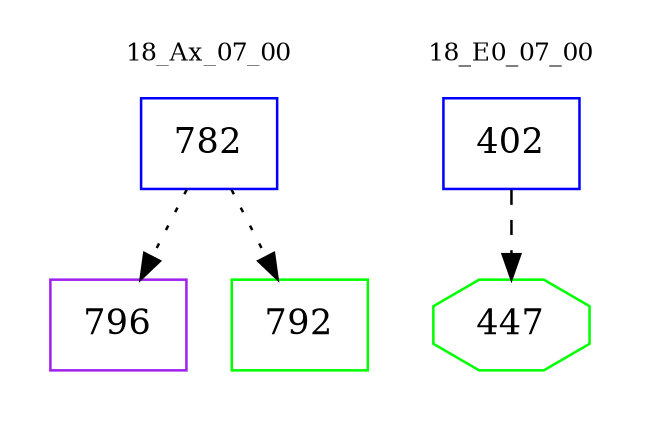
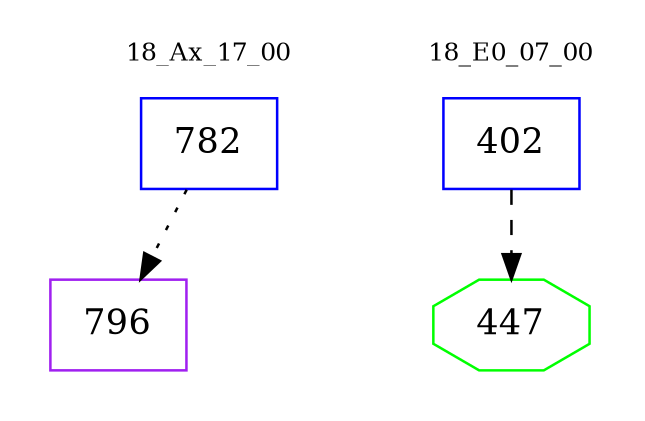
cluster "18_Ax_07_00": label "18_Ax_07_00" -> "18_Ax_17_00"
node "792": removed
